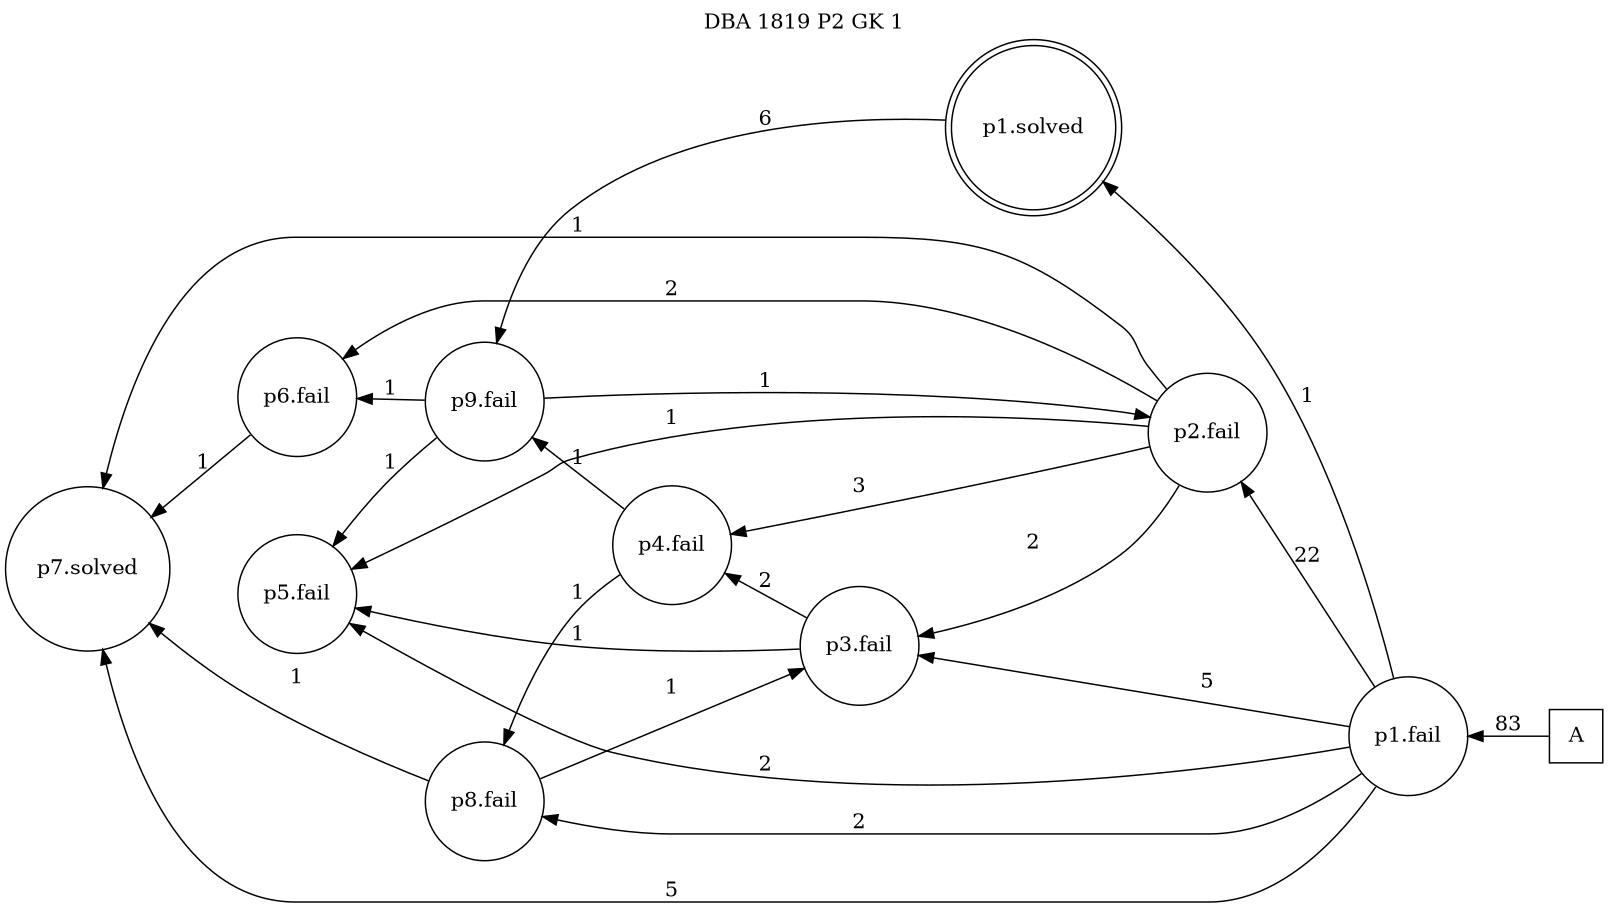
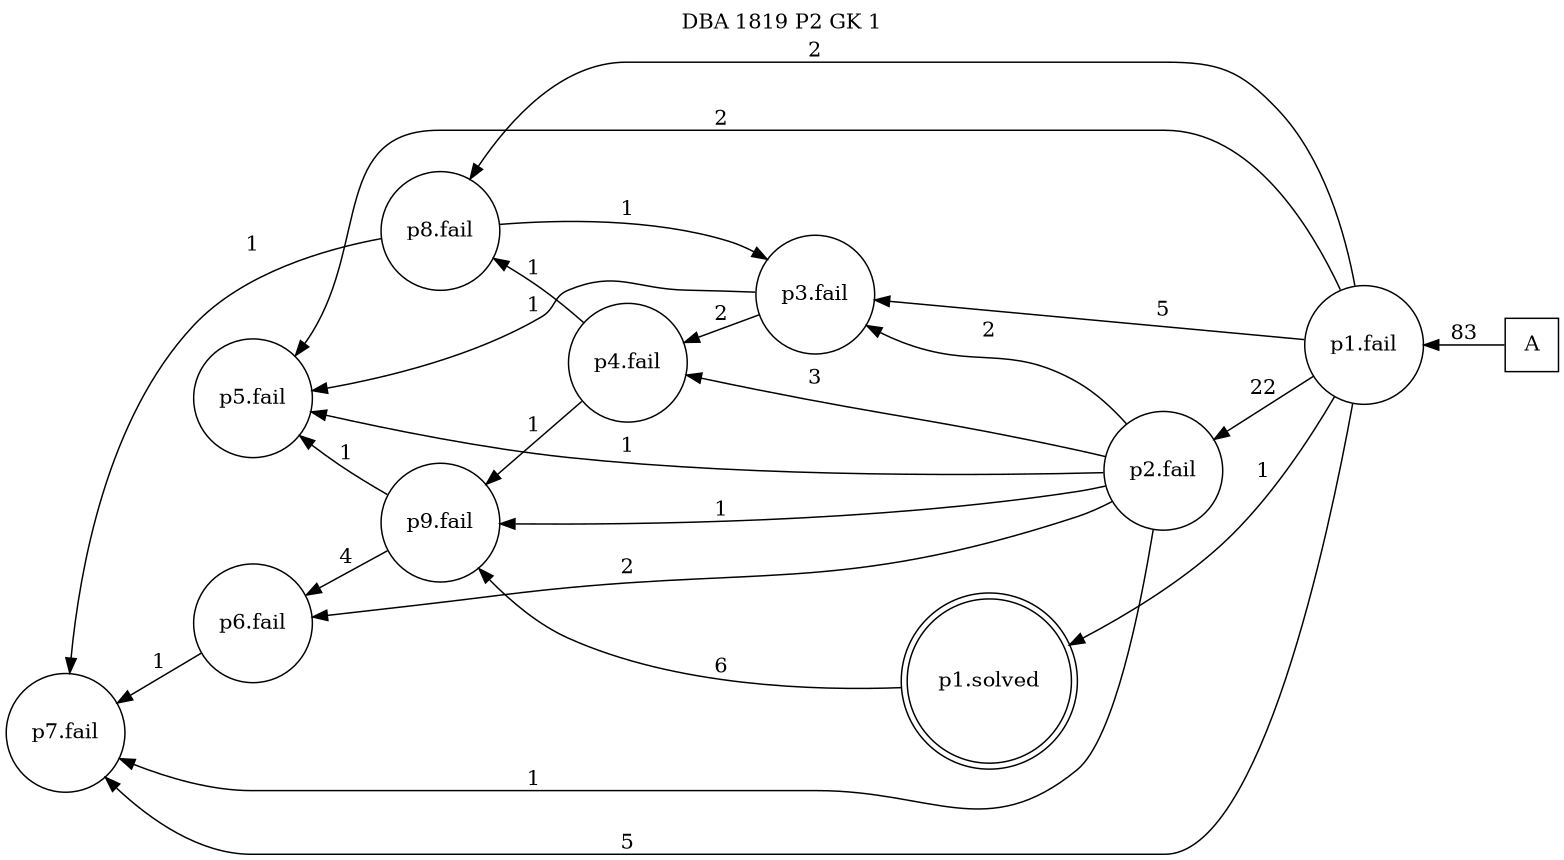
edge "p9.fail" -> "p6.fail": label "1" -> "4"
edge "p9.fail" -> "p2.fail": reversed
node "p7.solved": label "p7.solved" -> "p7.fail"
